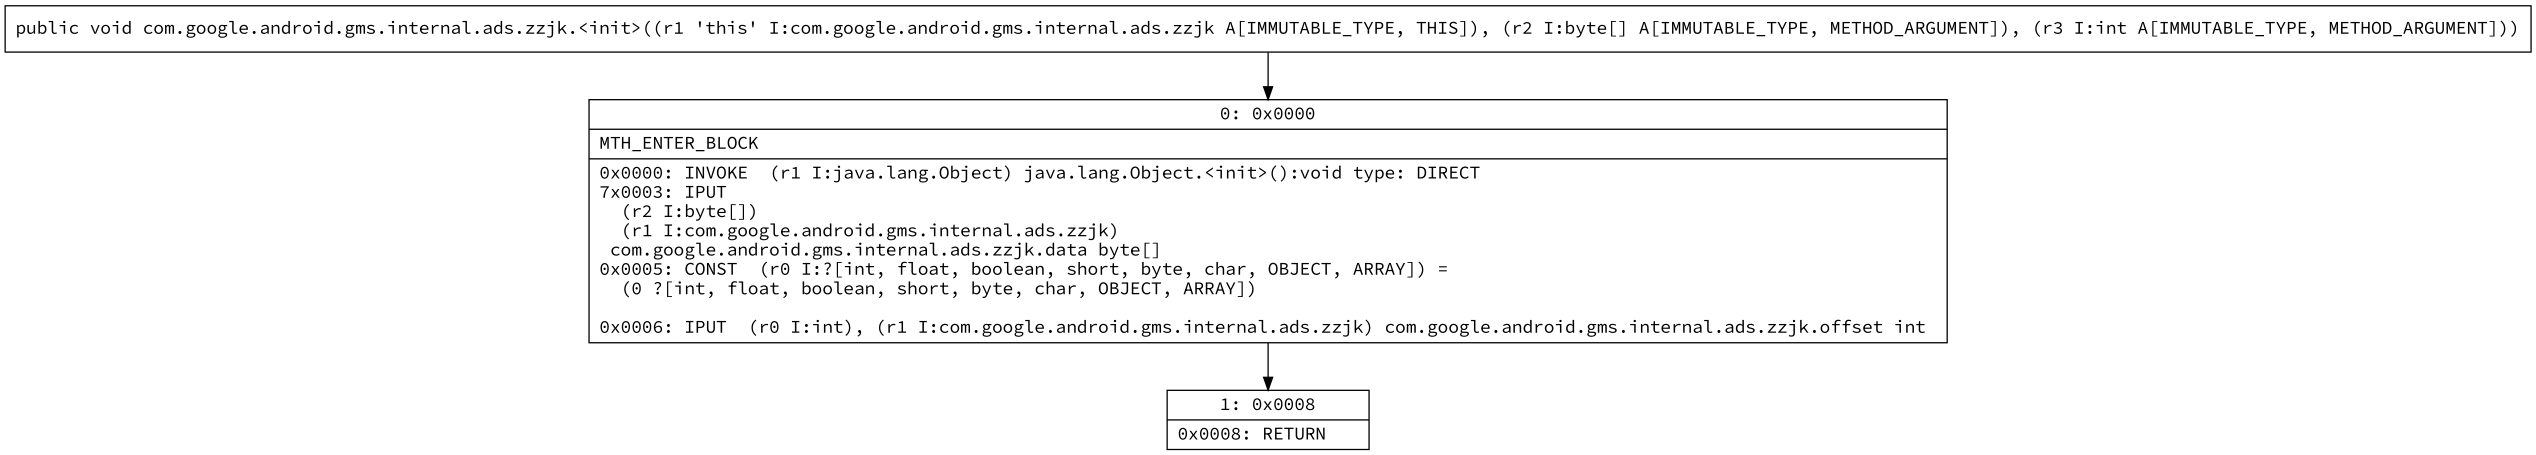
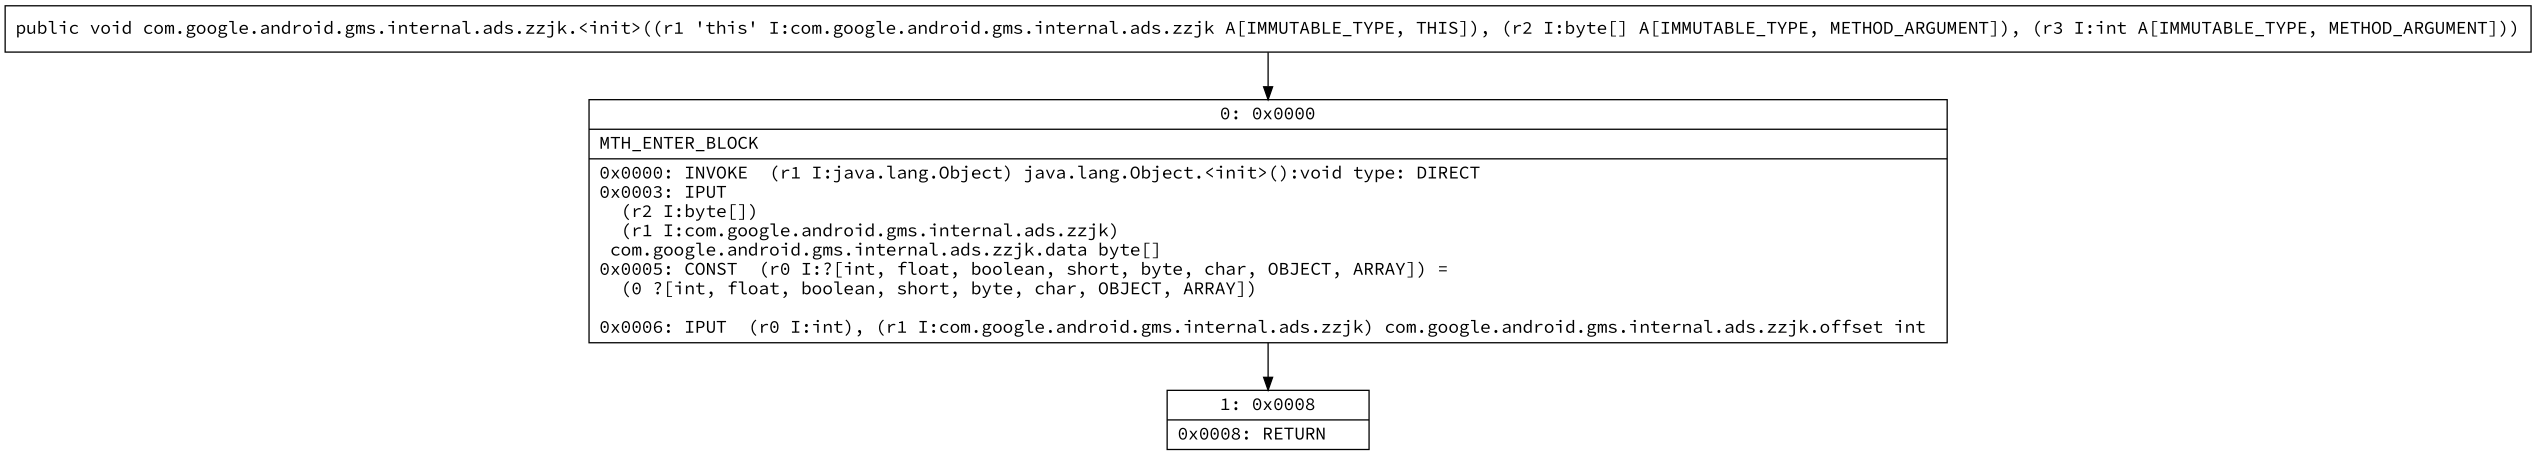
node "0: 0x0000": text "7x0003: IPUT" -> "0x0003: IPUT"
